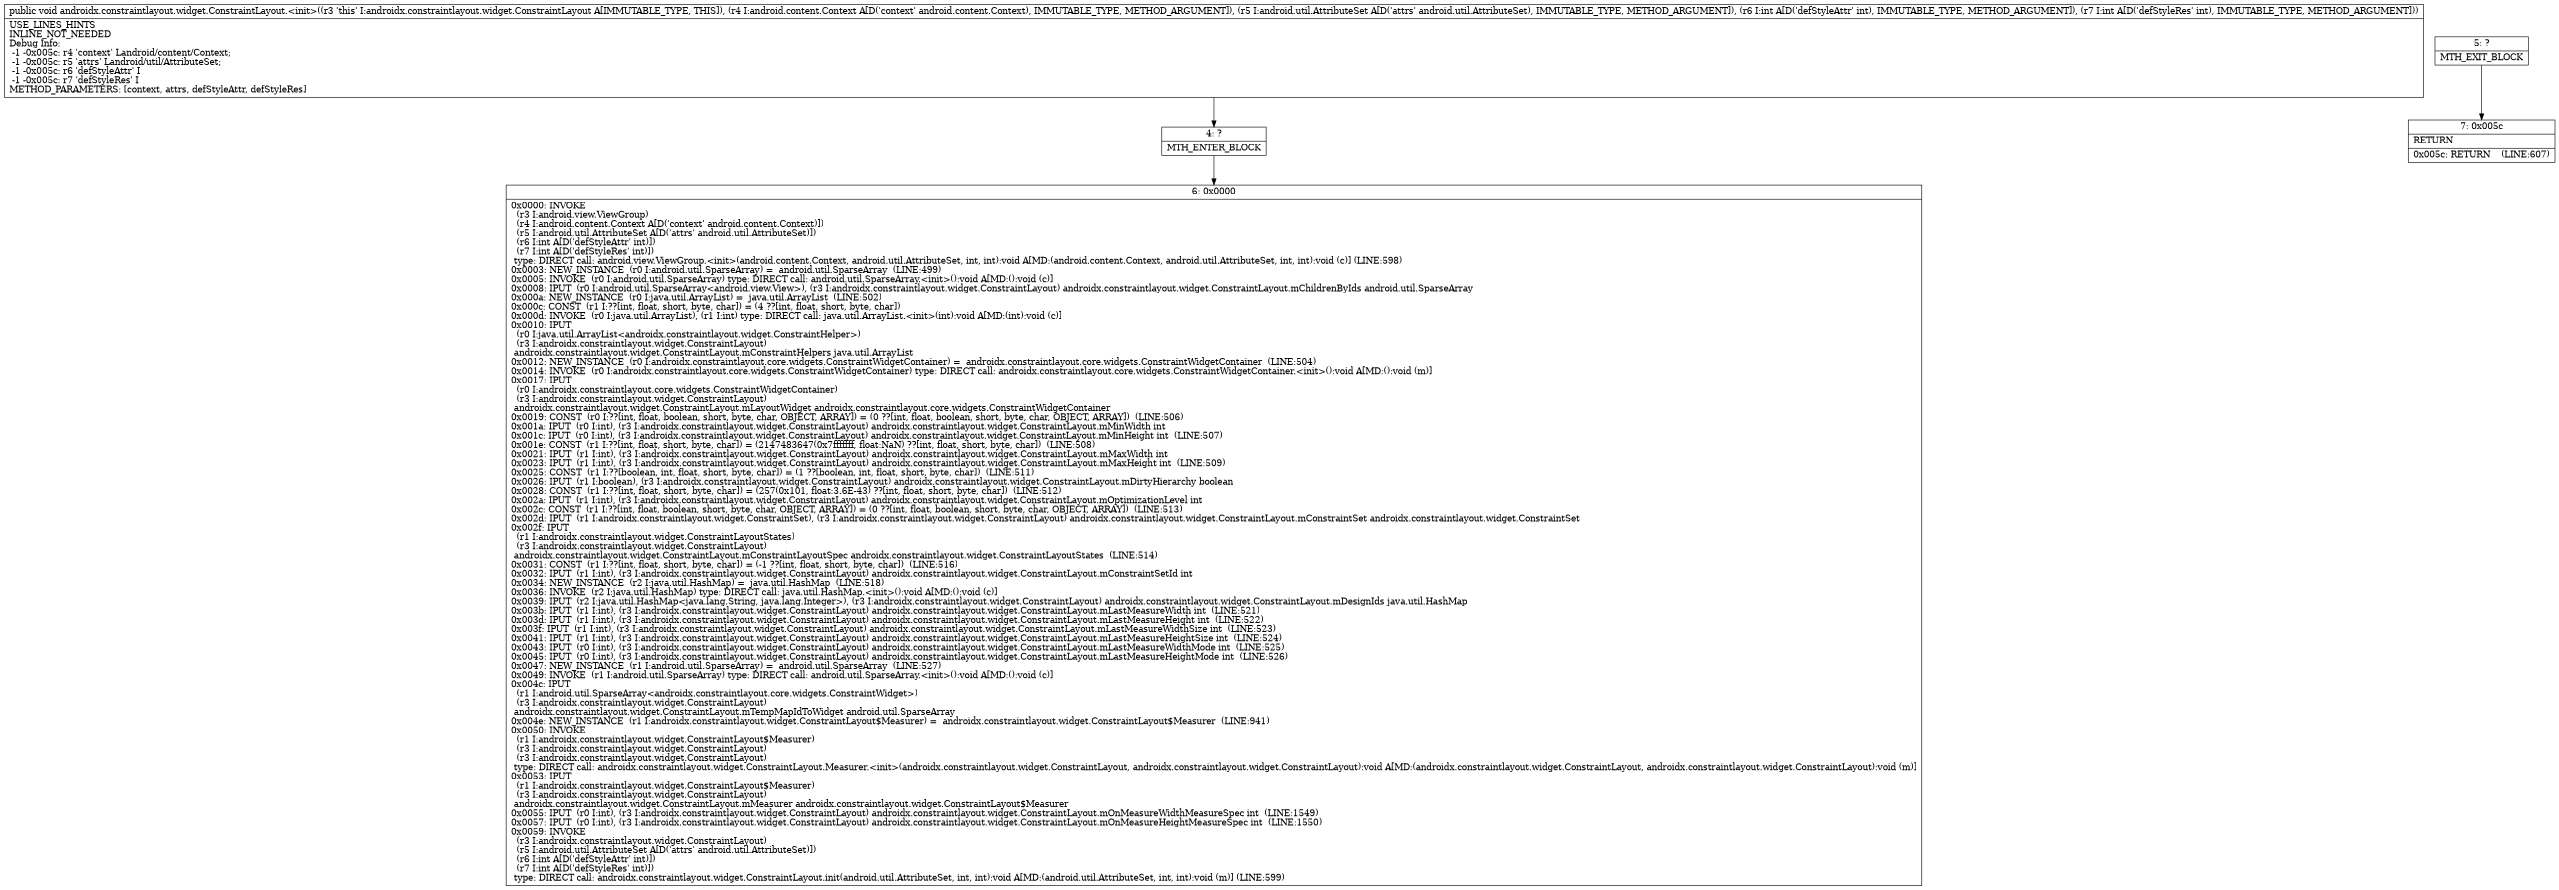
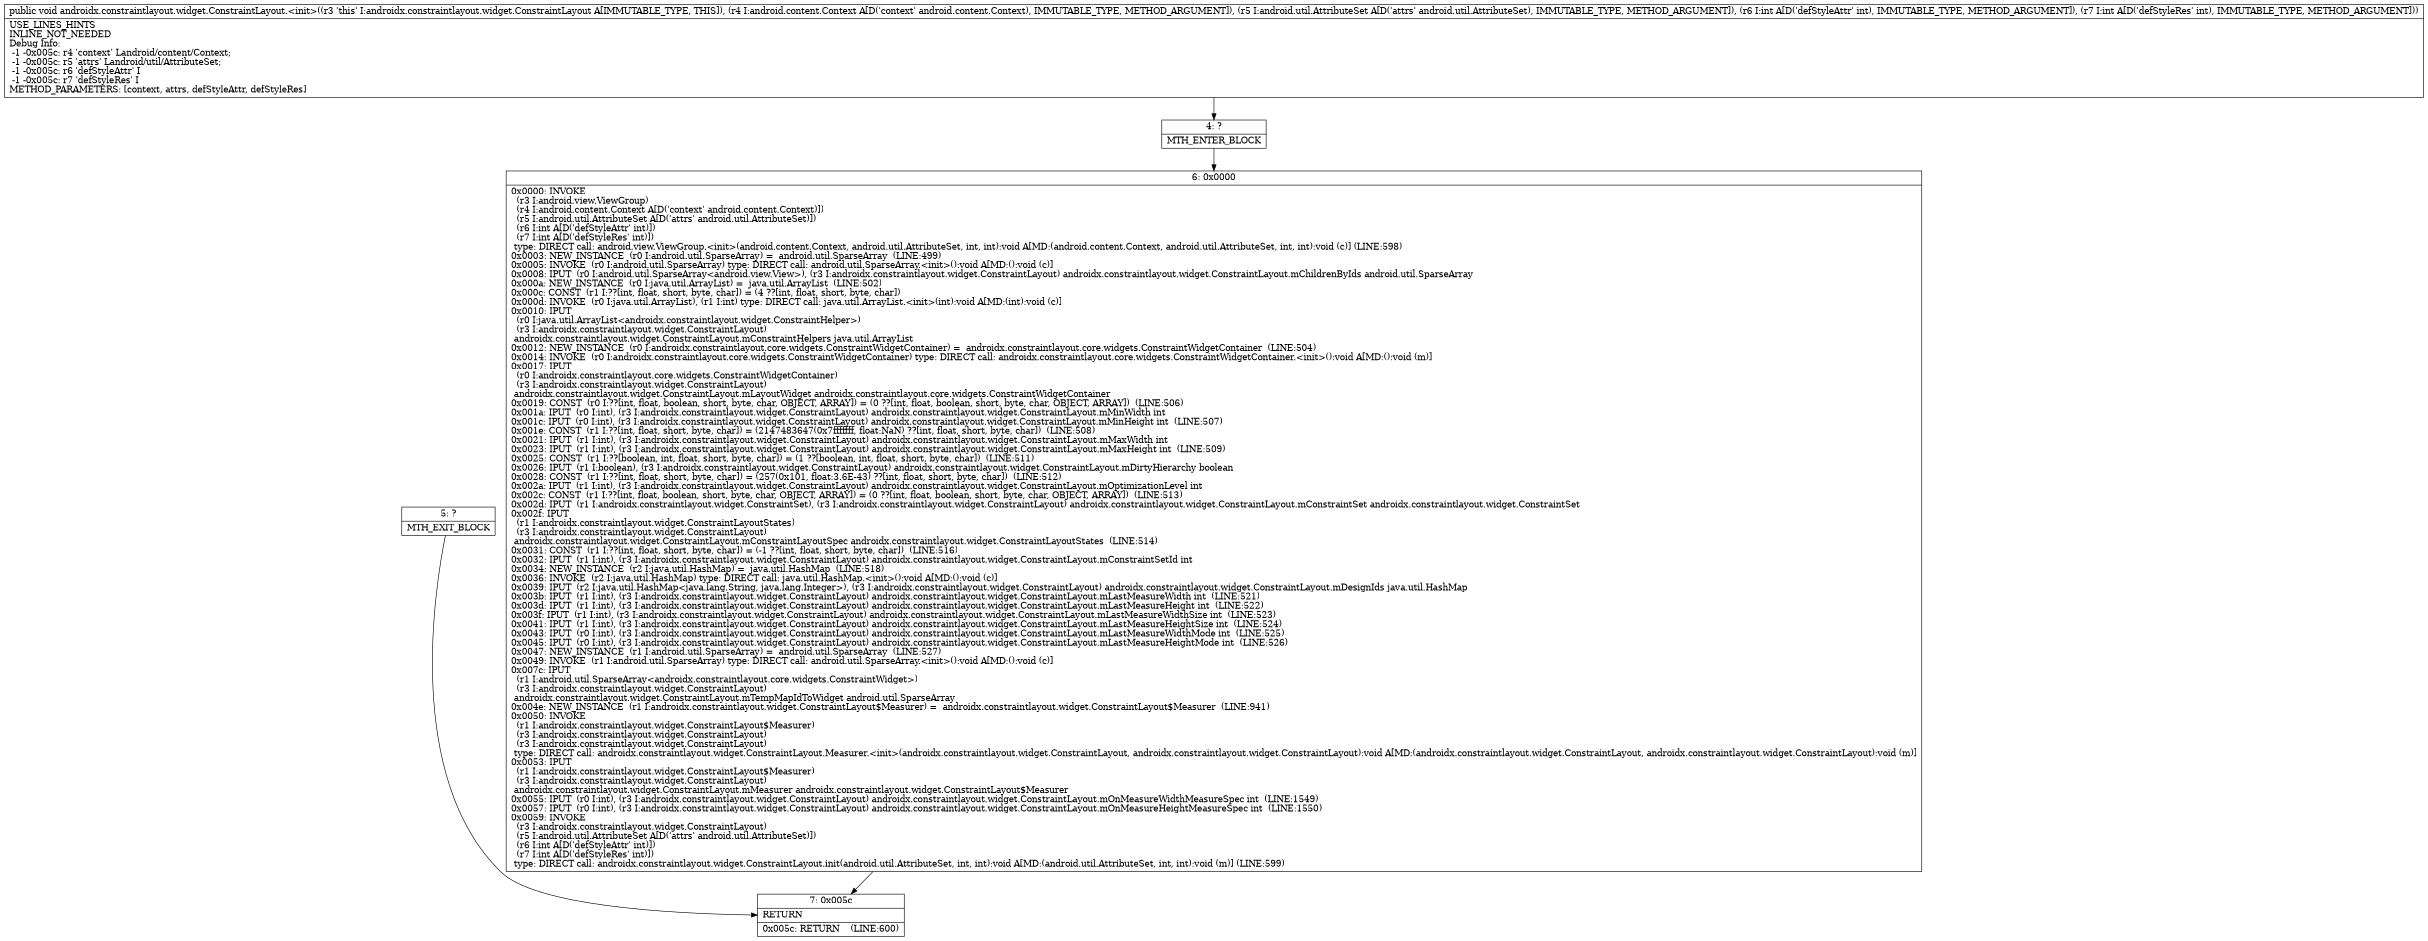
node "7: 0x005c": text "0x005c: RETURN    (LINE:607)" -> "0x005c: RETURN    (LINE:600)"
node "6: 0x0000": text "0x004c: IPUT" -> "0x007c: IPUT"
edge "6: 0x0000" -> "7: 0x005c": added
